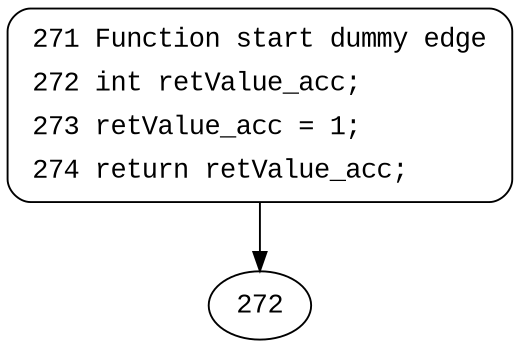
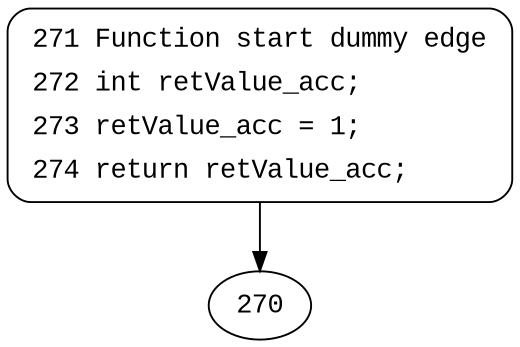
node "272": label "272" -> "270"
